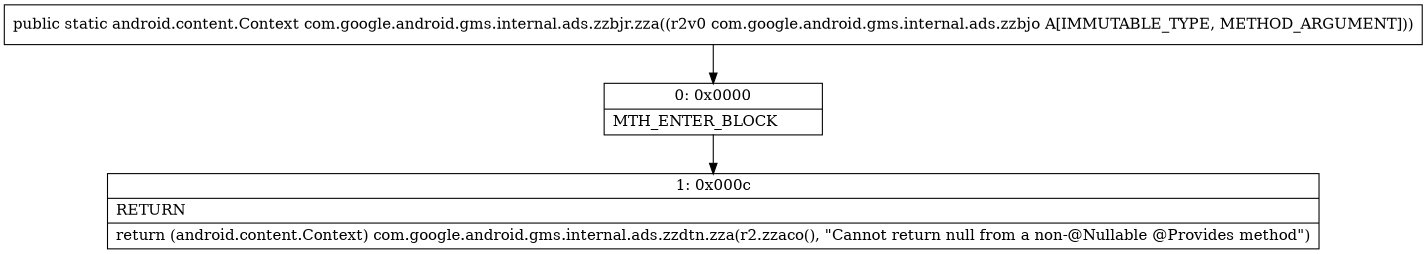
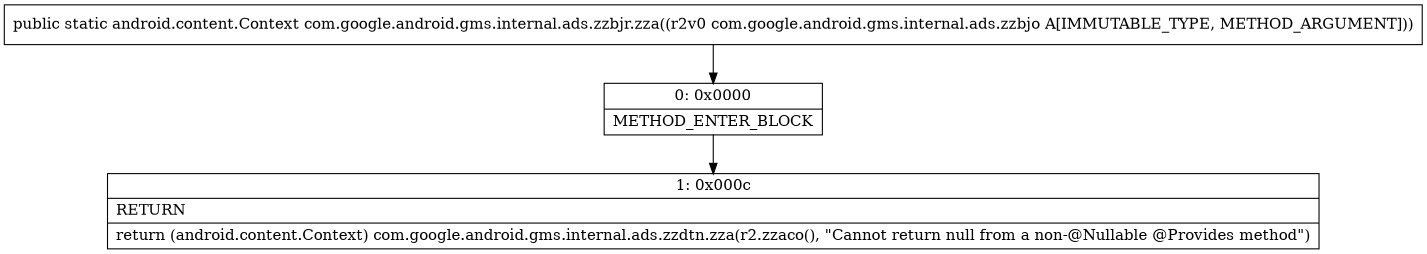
node "0: 0x0000": text "MTH_ENTER_BLOCK" -> "METHOD_ENTER_BLOCK"
